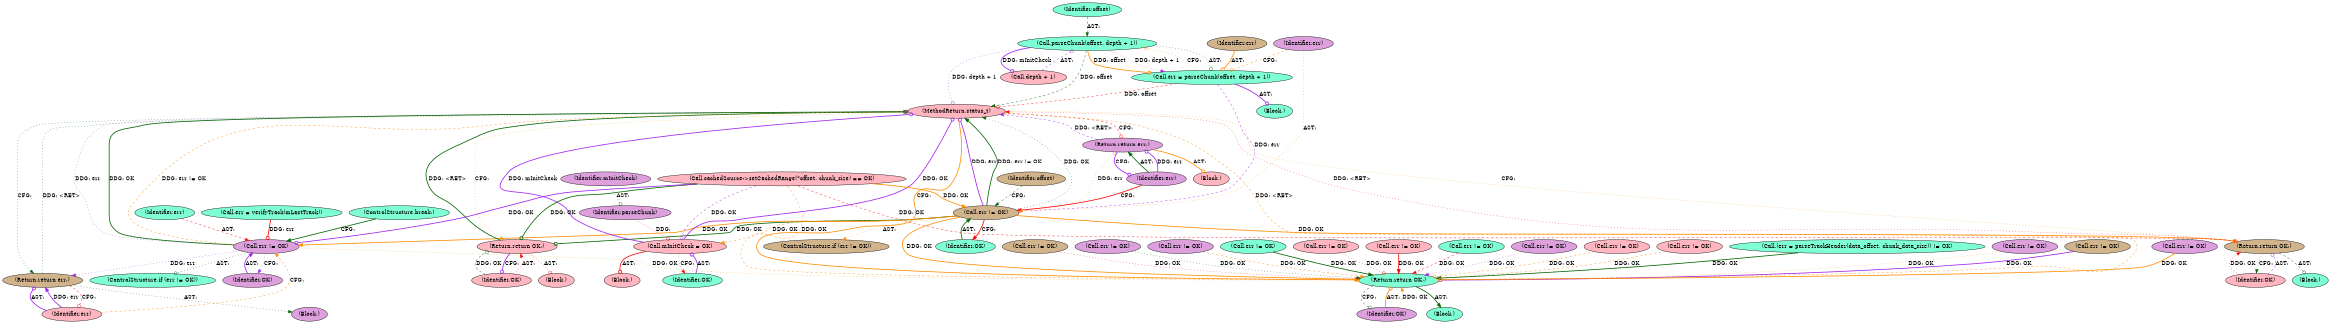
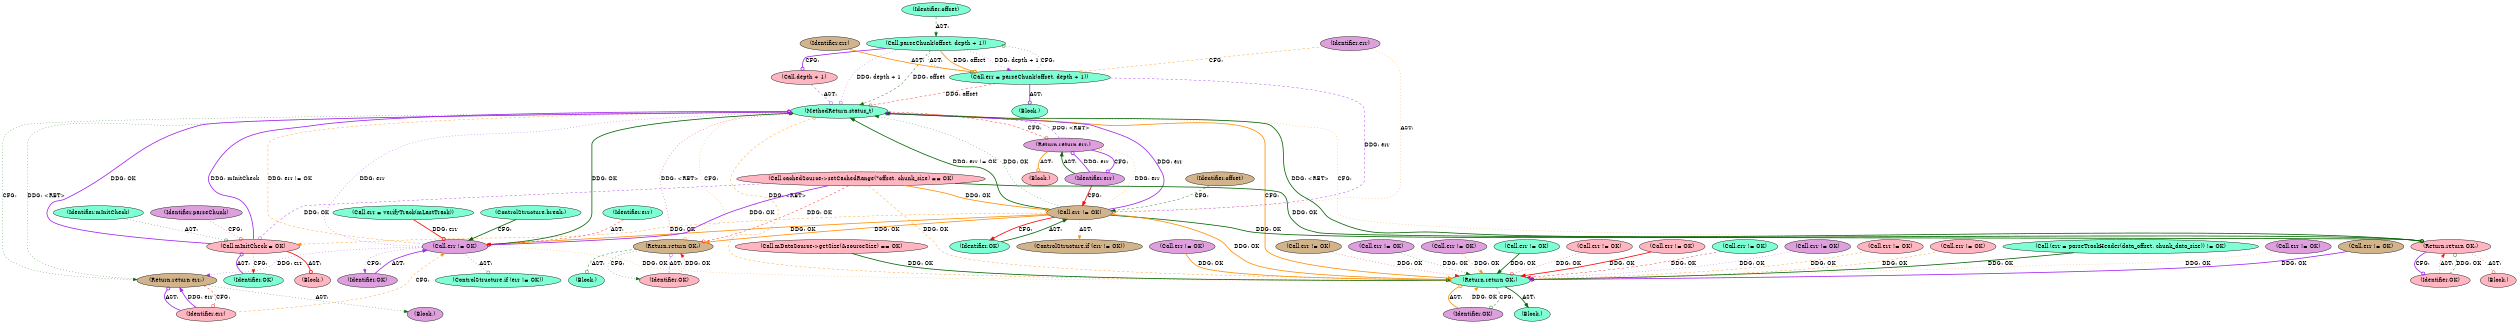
edge "(Call,err = parseChunk(offset, depth + 1))" -> "(Call,parseChunk(offset, depth + 1))": color darkorange -> darkgreen
edge "(Call,parseChunk(offset, depth + 1))" -> "(Call,depth + 1)": label "DDG: mInitCheck" -> "CFG: "
edge "(Call,depth + 1)" -> "(Call,parseChunk(offset, depth + 1))": now "(Call,depth + 1)" -> "(MethodReturn,status_t)"
node "(MethodReturn,status_t)": fillcolor lightpink -> aquamarine
node "(Identifier,mInitCheck)": fillcolor plum -> aquamarine
edge "(Identifier,mInitCheck)" -> "(Identifier,parseChunk)": now "(Identifier,mInitCheck)" -> "(Call,mInitCheck = OK)"
edge "(Identifier,parseChunk)" -> "(Call,mInitCheck = OK)": label "DDG: " -> "CFG: "
node "(Call,mDataSource->getSize(&sourceSize) == OK)": added
